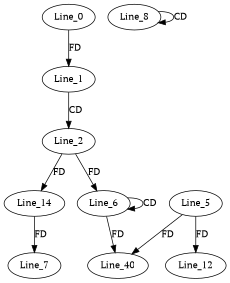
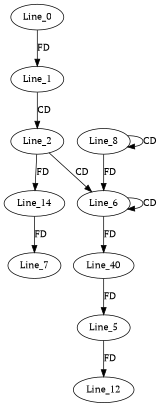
edge "Line_8" -> "Line_6": added, label "FD"
edge "Line_2" -> "Line_6": label "FD" -> "CD"
edge "Line_5" -> "Line_40": reversed
